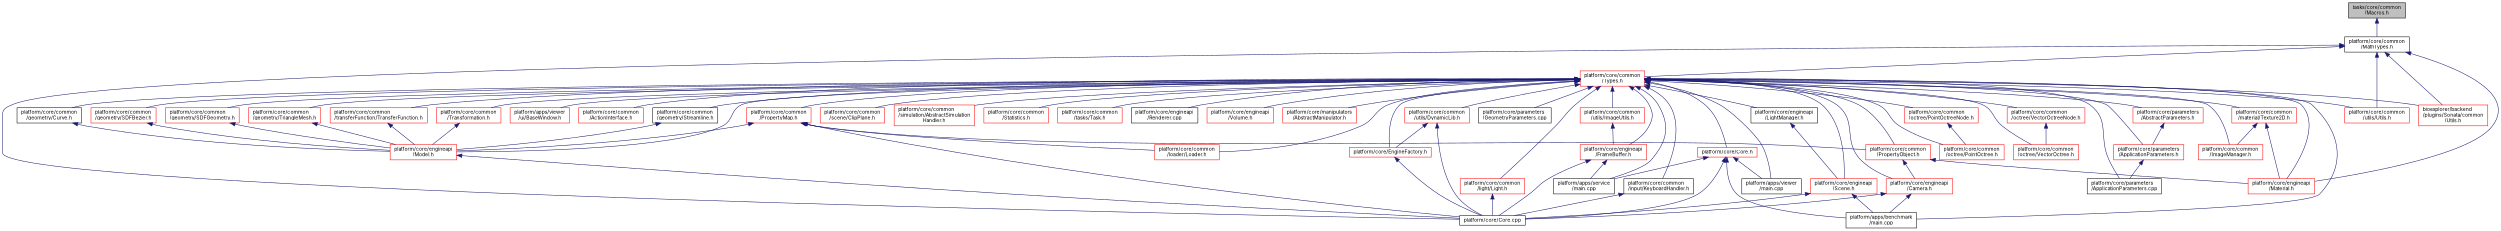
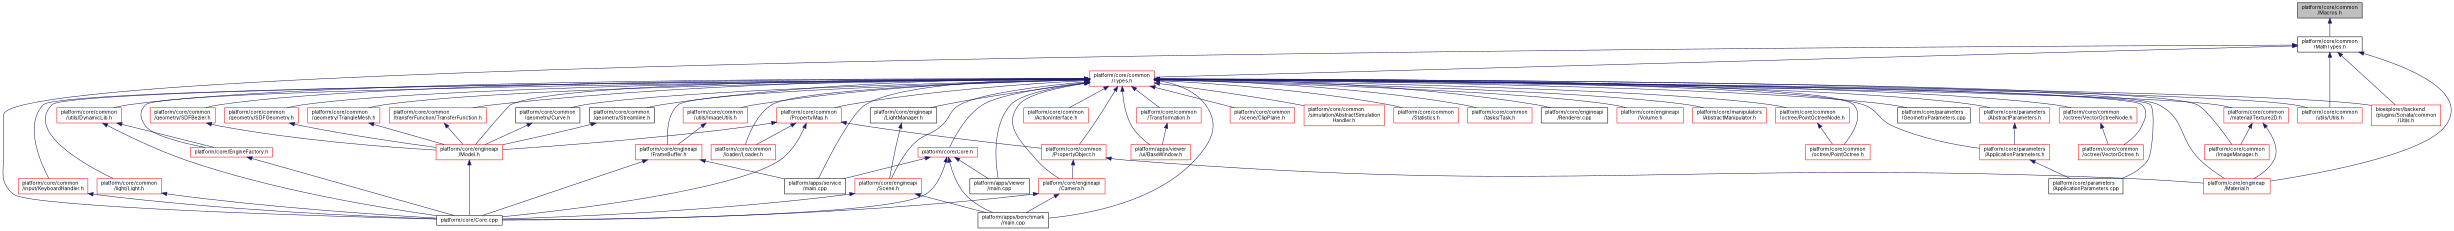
node "tasks/core/common /Macros.h": label "tasks/core/common /Macros.h" -> "platform/core/common /Macros.h"
edge "platform/core/engineapi /Model.h" -> "platform/core/common /Transformation.h": now "platform/apps/viewer /ui/BaseWindow.h" -> "platform/core/common /Transformation.h"
node "platform/core/common /input/KeyboardHandler.h": color black -> red
